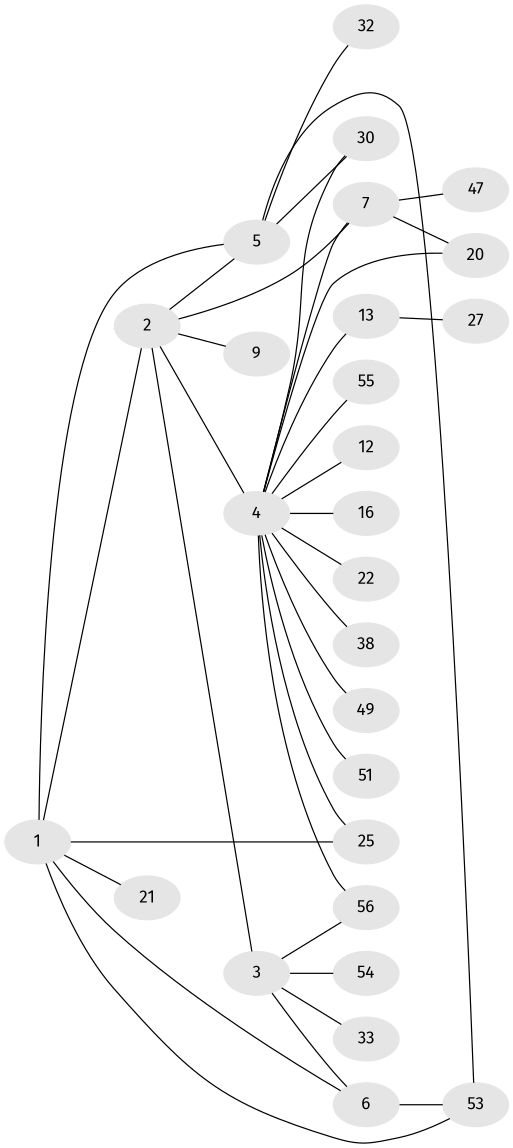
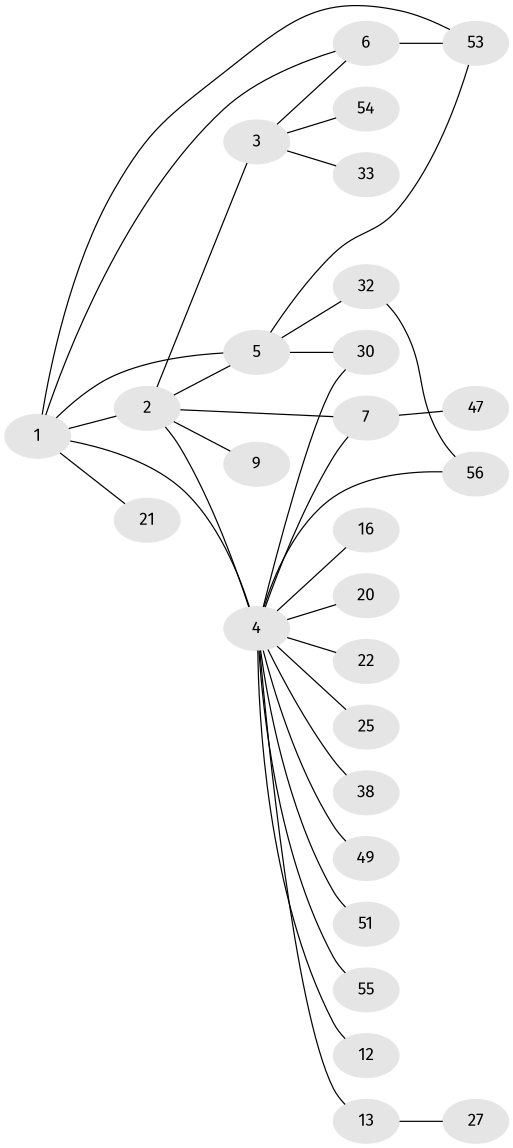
edge "7" -- "20": removed
edge "1" -- "25": now "1" -- "4"
edge "56" -- "3": now "56" -- "32"
